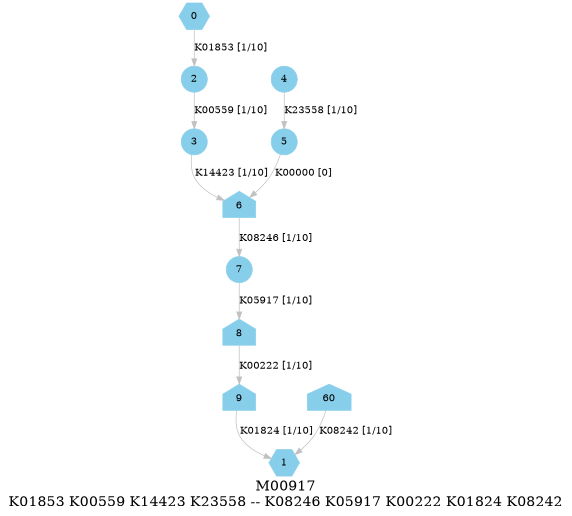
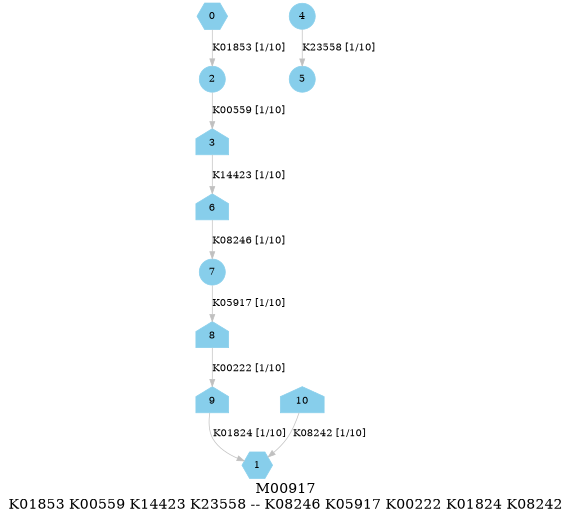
node "3": shape circle -> house
edge "5" -> "6": removed, label "K00000 [0]"
node "60": label "60" -> "10"
